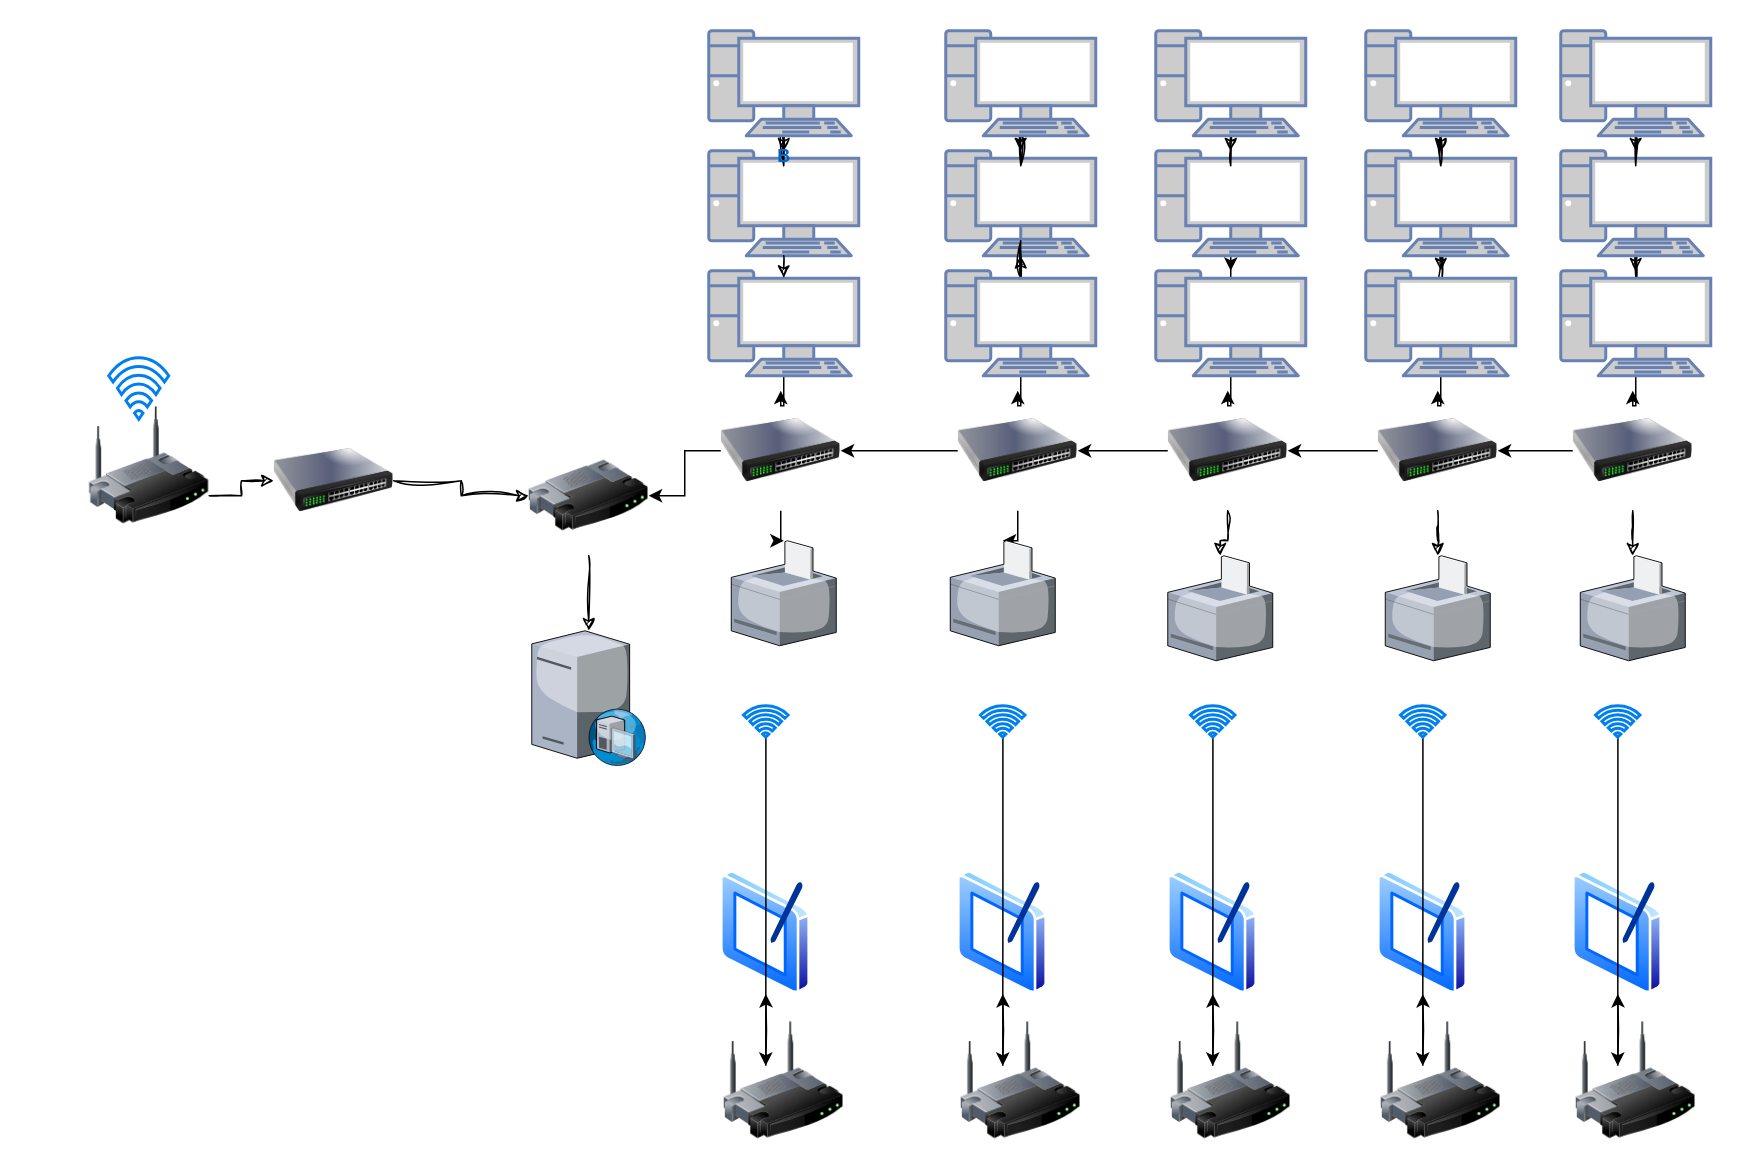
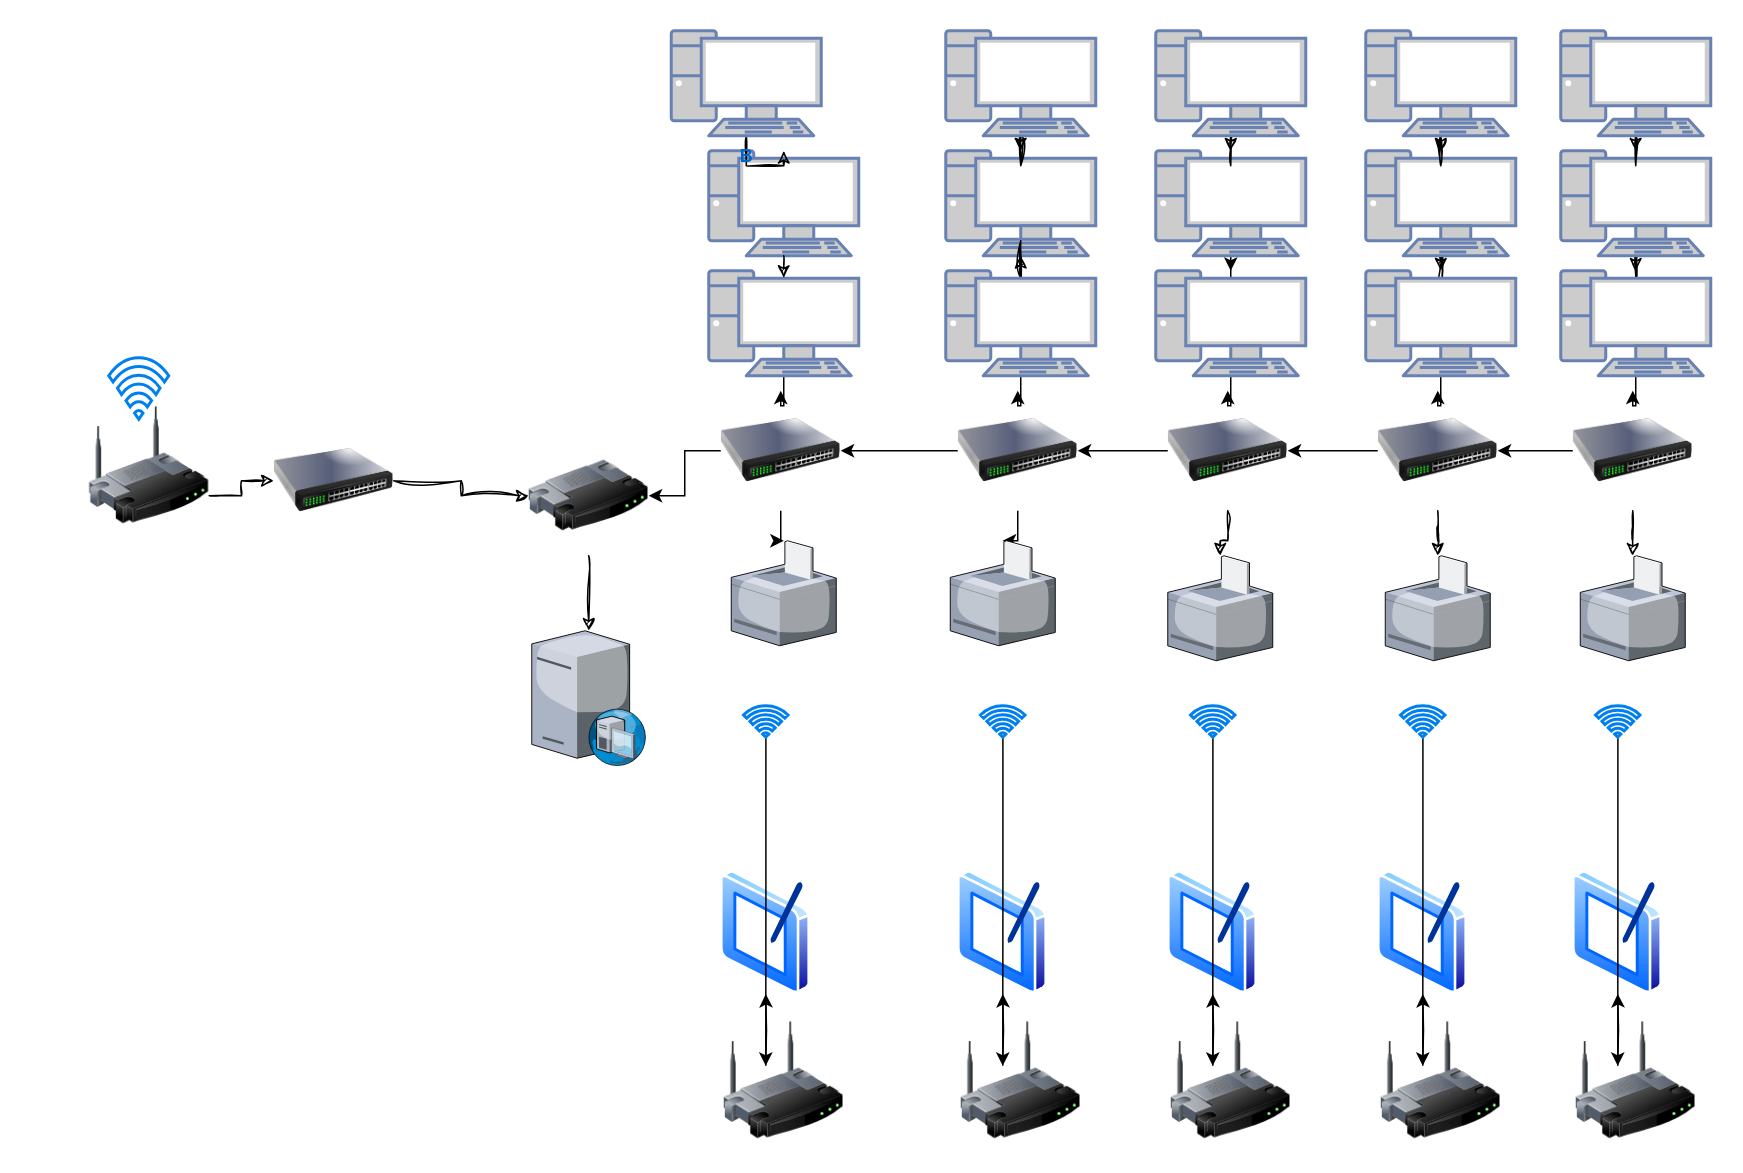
node "B": moved (784, 83) -> (746, 83)
